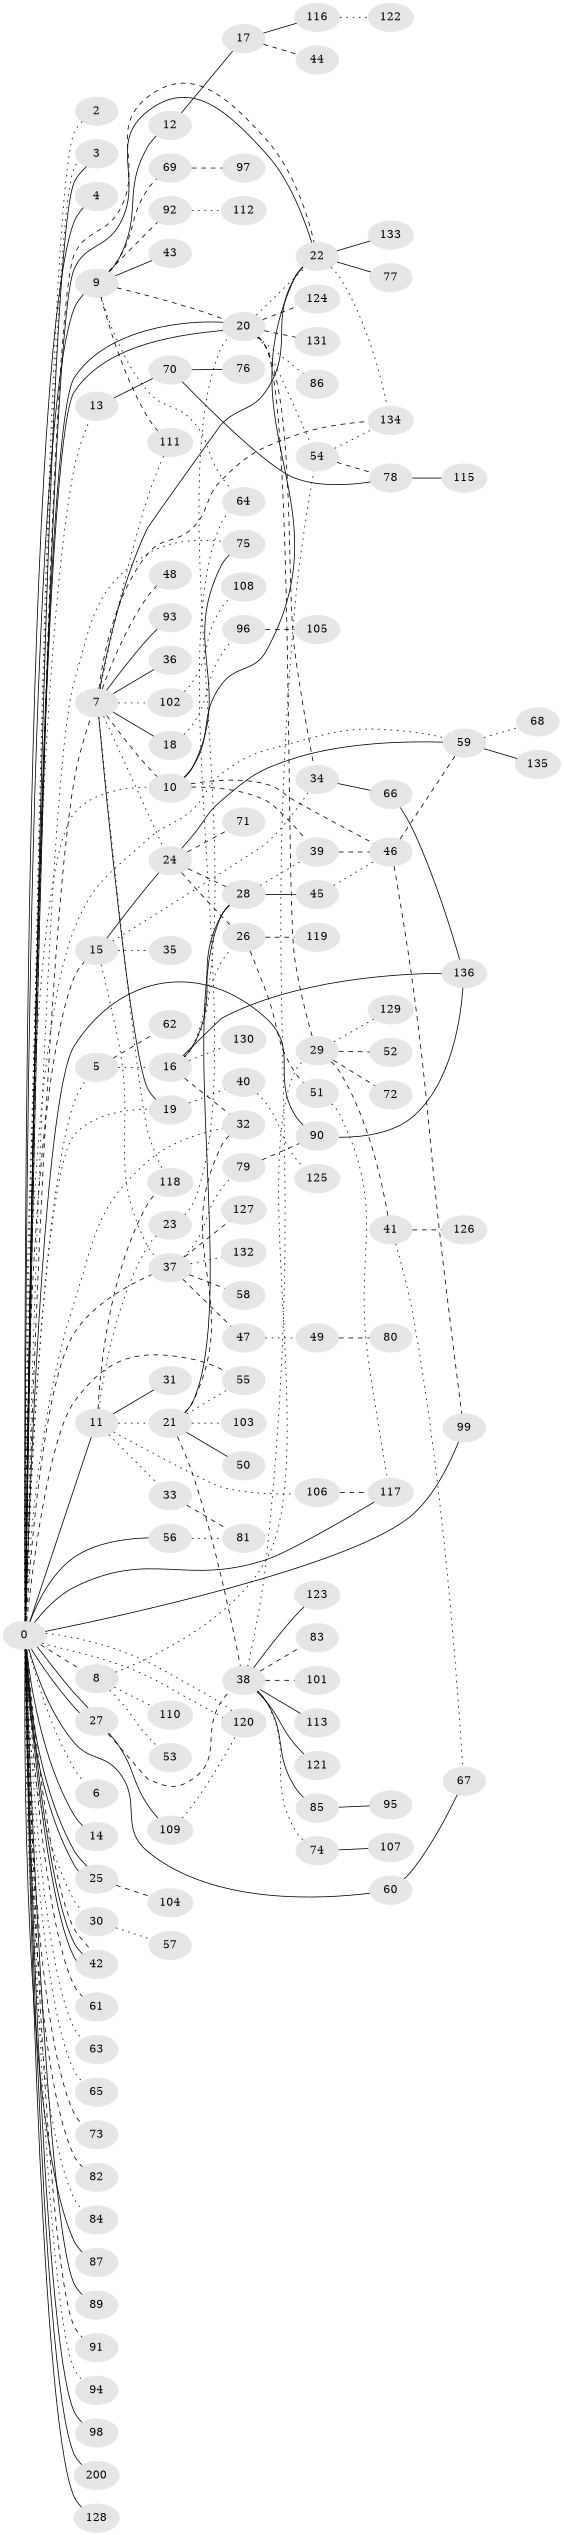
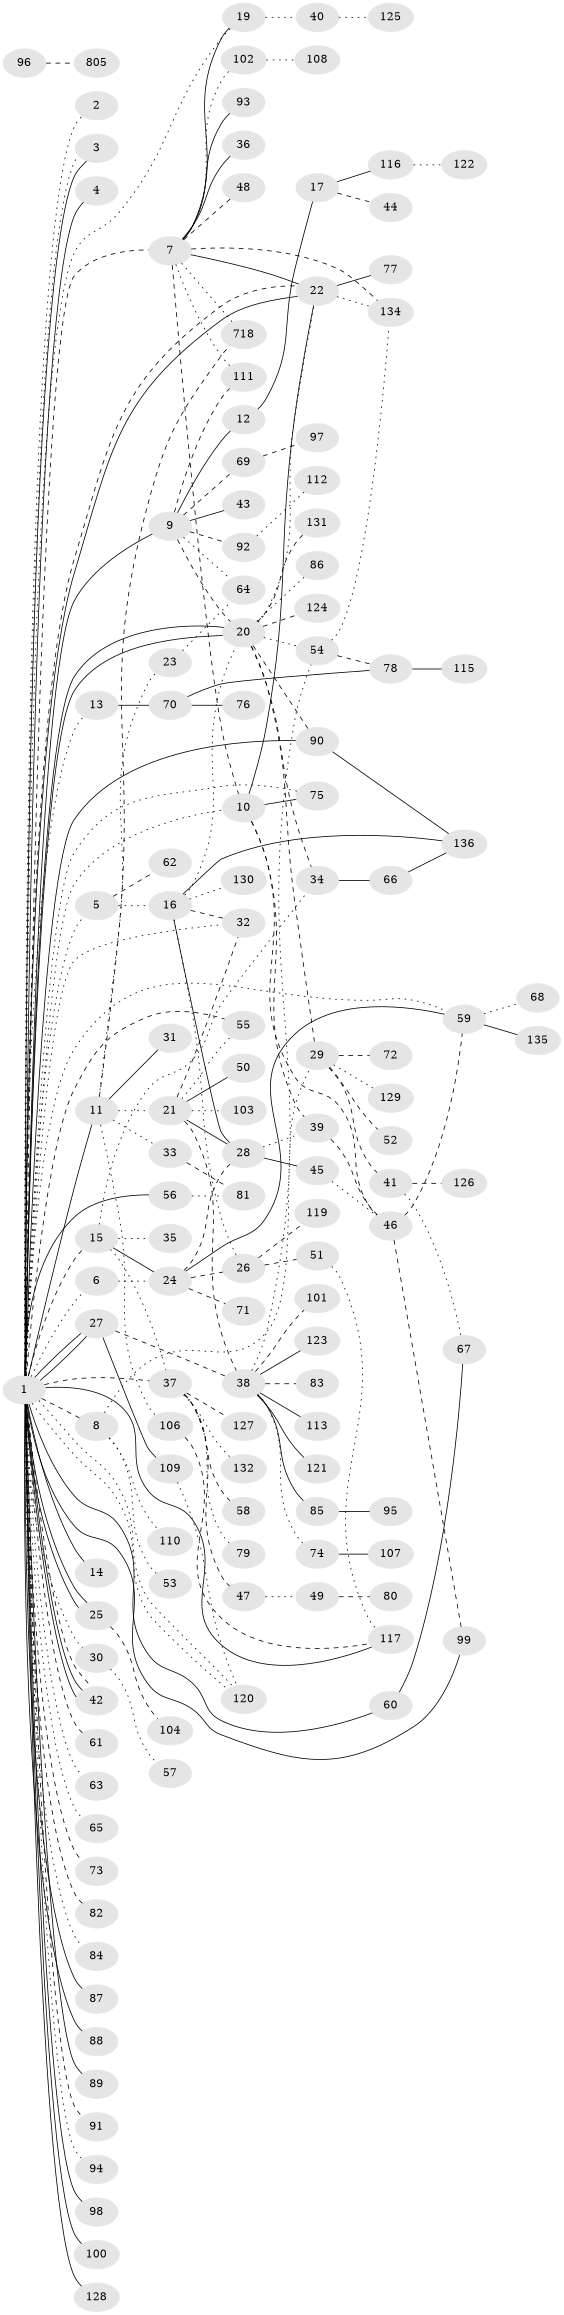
node "133": removed
node "105": label "105" -> "805"
node "18": removed
edge "7" -- "24": now "6" -- "24"
edge "90" -- "79": now "90" -- "20"
node "118": label "118" -> "718"
node "0": label "0" -> "1"
node "88": added
node "200": label "200" -> "100"
